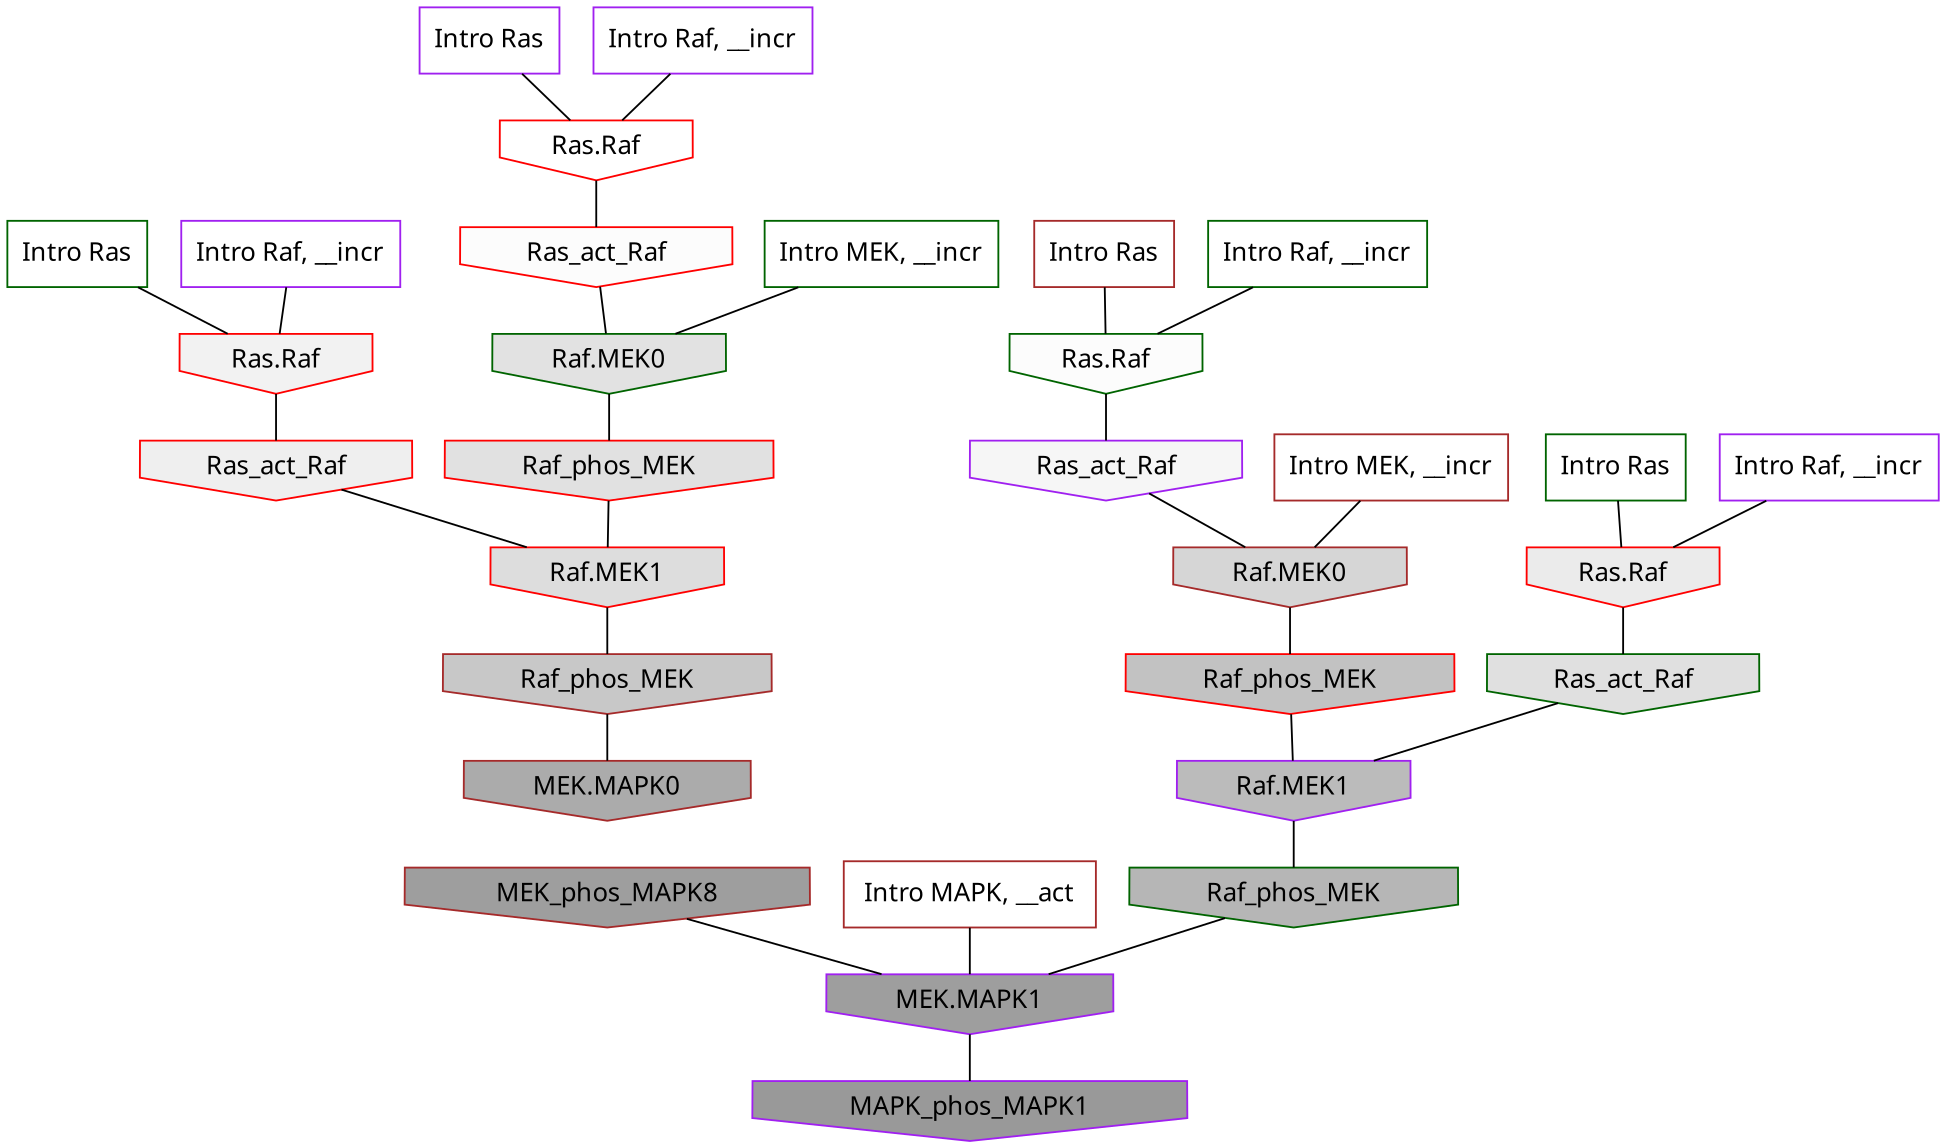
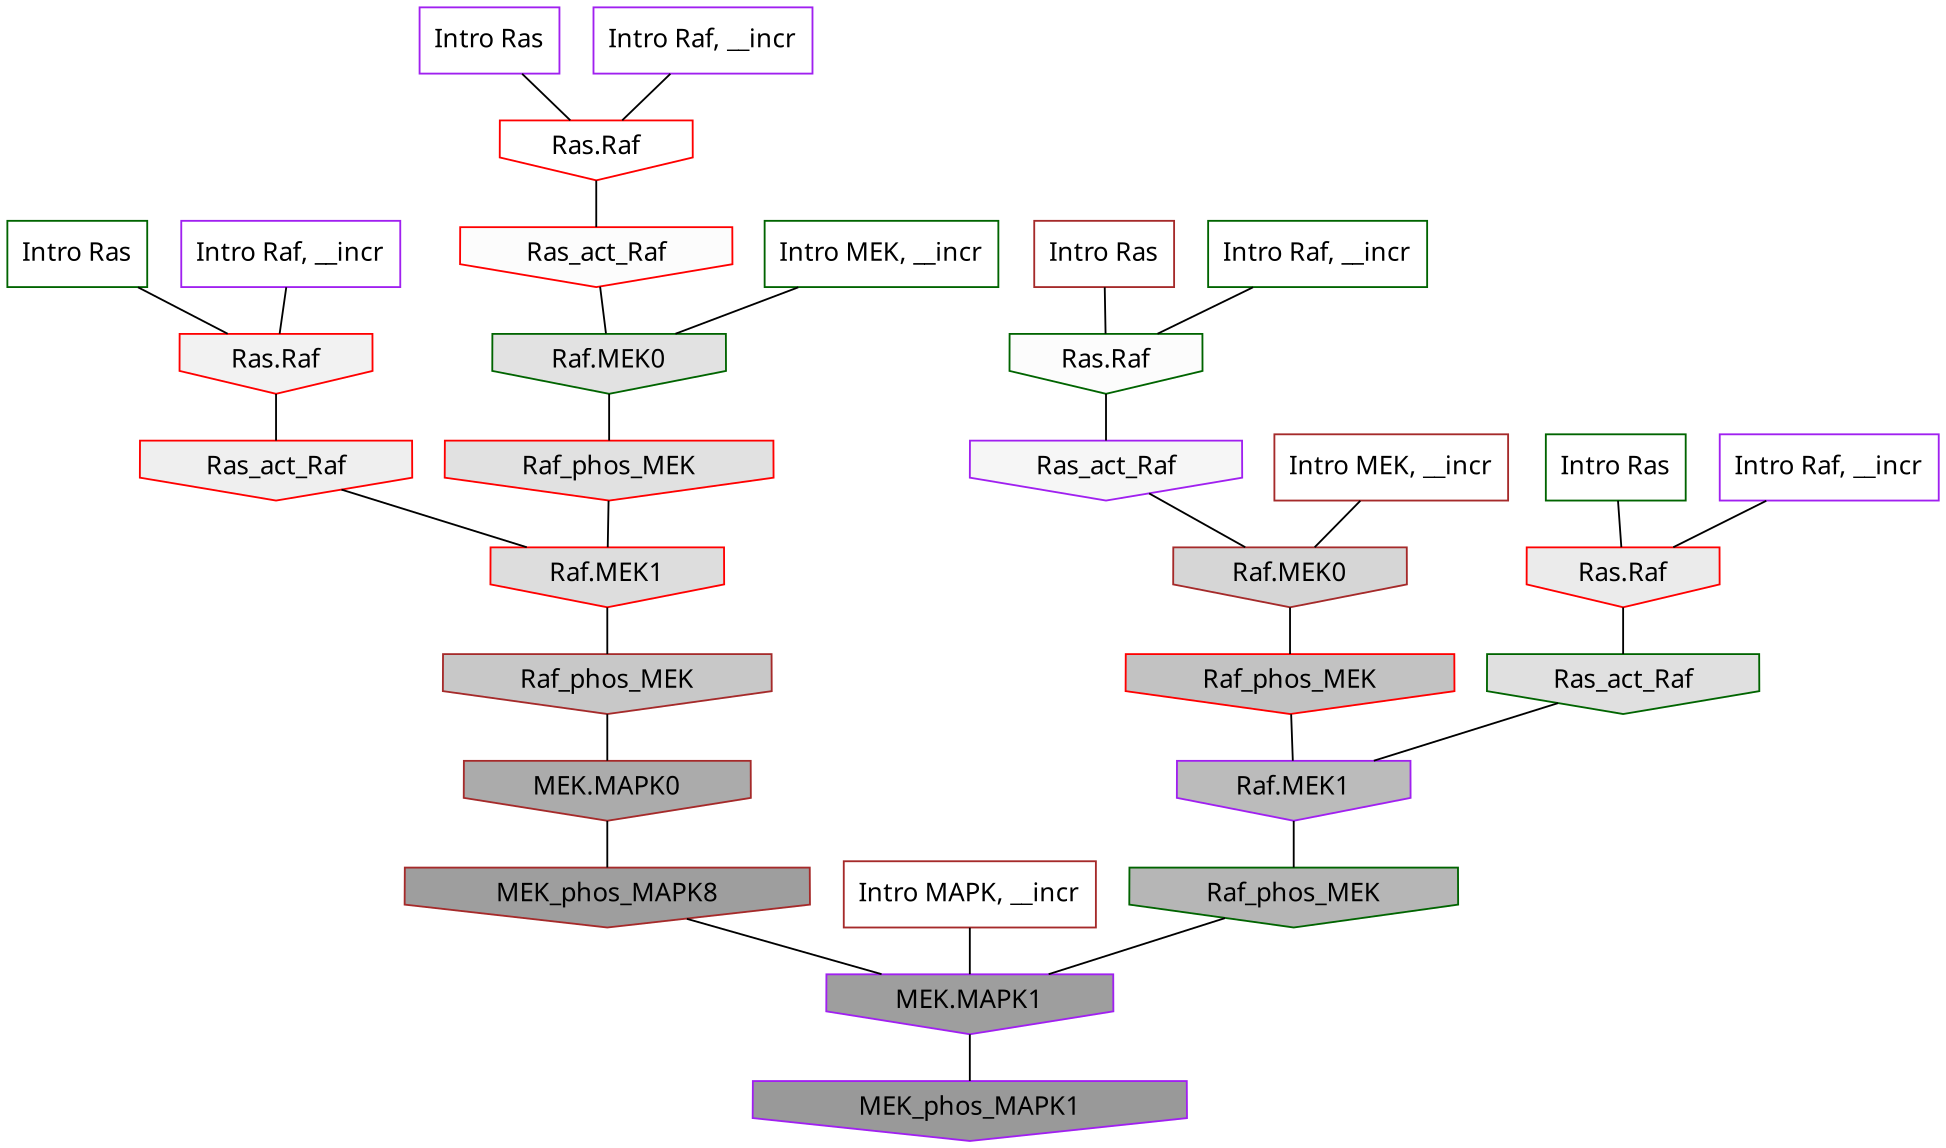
edge "MEK.MAPK0" -- "MEK_phos_MAPK8": added
node "Intro MAPK, __act": label "Intro MAPK, __act" -> "Intro MAPK, __incr"
node "MAPK_phos_MAPK1": label "MAPK_phos_MAPK1" -> "MEK_phos_MAPK1"
